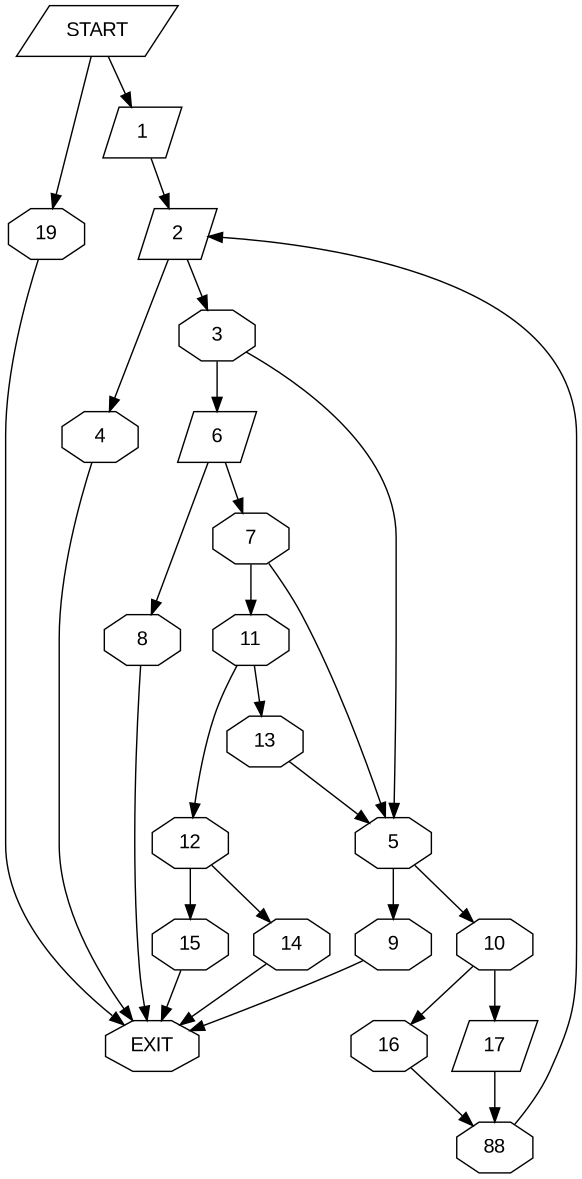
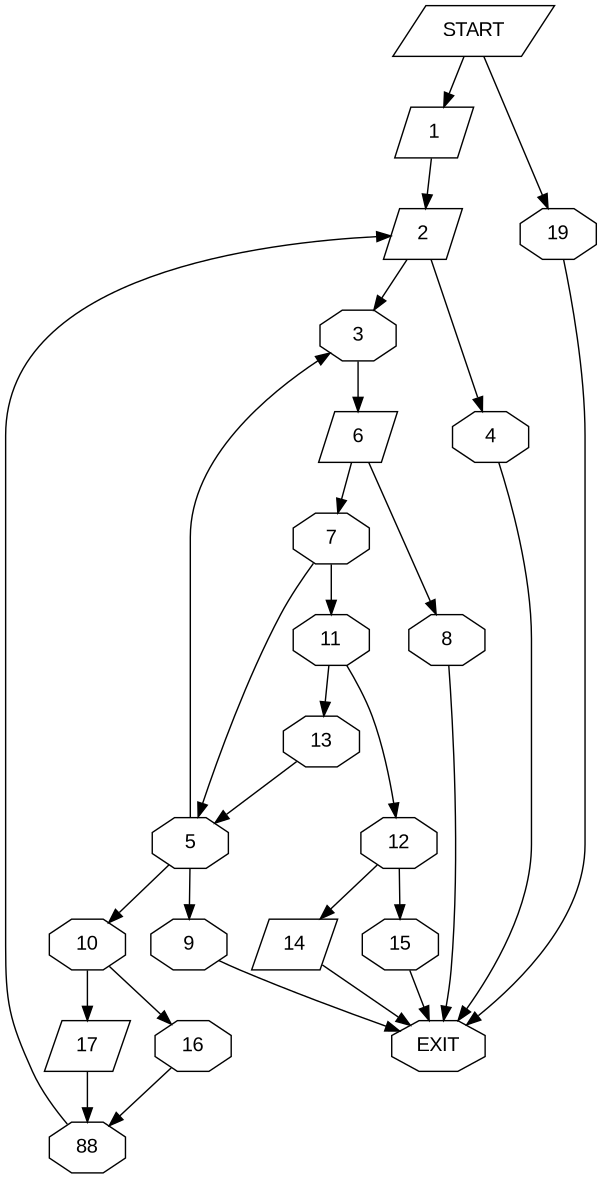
edge "3" -> "5": reversed
node "14": shape octagon -> parallelogram
